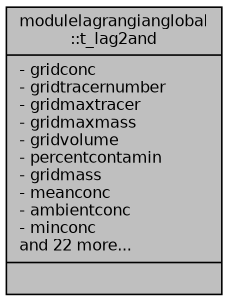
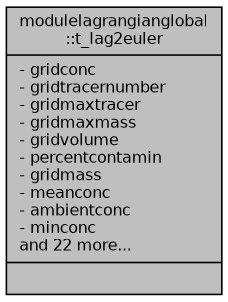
node "modulelagrangianglobal": text "::t_lag2and" -> "::t_lag2euler"
